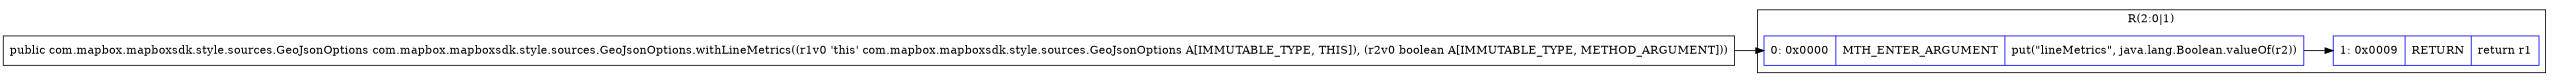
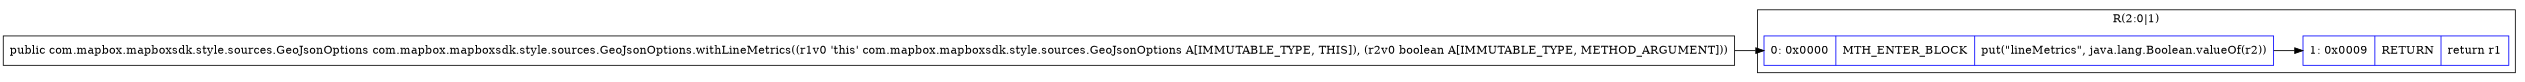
node "0: 0x0000": text "MTH_ENTER_ARGUMENT" -> "MTH_ENTER_BLOCK"
